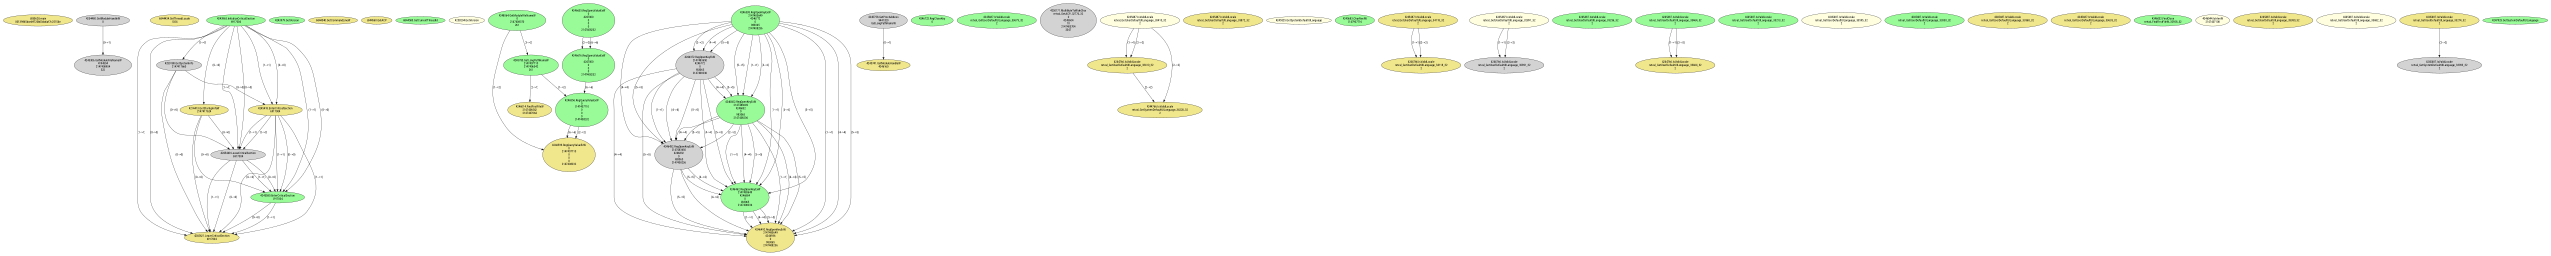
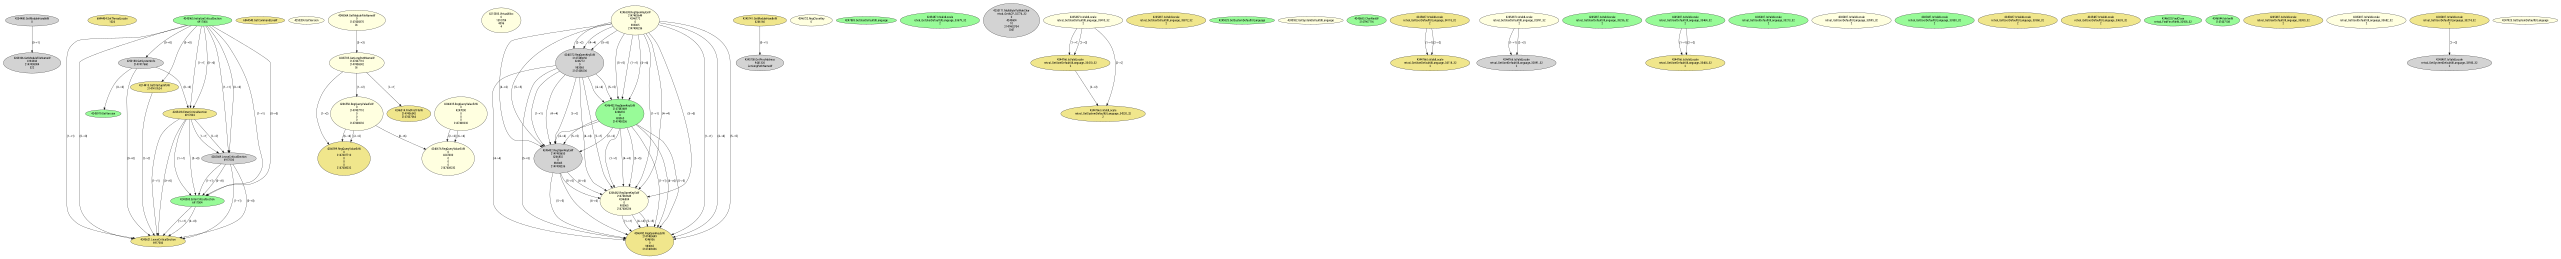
node "6850628.main 00139865dceb9720b03da6af7c25154e": removed
node "6844560.GetACP": removed
node "6844580.GetCurrentThreadId": removed
node "4215383.VirtualAlloc 0 1310704 4096 4": added
node "4248064.GetModuleFileNameW 0 2147408370 261": fillcolor palegreen -> lightyellow
node "4246635.RegQueryValueExW 0 4247000 0 0 0 2147408232": fillcolor palegreen -> lightyellow
node "4246338.RegOpenKeyExW 2147483649 4246772 0 983065 2147408236": fillcolor palegreen -> lightyellow
node "4247883.GetUserDefaultUILanguage": added
node "4246722.RegCloseKey 0": fillcolor palegreen -> lightyellow
node "4245525.GetSystemDefaultUILanguage": fillcolor lightyellow -> palegreen
node "4245552.GetSystemDefaultUILanguage": added
node "4246044.lstrlenW 2147407108": fillcolor lightyellow -> palegreen
node "4247923.GetSystemDefaultUILanguage": fillcolor palegreen -> lightyellow
edge "4245758.GetProcAddress 9441320 GetLongPathNameW" -> "4245741.GetModuleHandleW 4246160": reversed
node "4245785.GetLongPathNameW 2147407710 2147406542 261": fillcolor palegreen -> lightyellow
node "4246676.RegQueryValueExW 0 4247000 0 0 0 2147408232": fillcolor palegreen -> lightyellow
edge "4246676.RegQueryValueExW 0 4247000 0 0 0 2147408232" -> "4246556.RegQueryValueExW 0 2147407710 0 0 0 2147408232": reversed
edge "4248064.GetModuleFileNameW 0 2147408370 261" -> "4246599.RegQueryValueExW 0 2147407710 0 0 0 2147408232": now "4245785.GetLongPathNameW 2147407710 2147406542 261" -> "4246599.RegQueryValueExW 0 2147407710 0 0 0 2147408232"
node "4246556.RegQueryValueExW 0 2147407710 0 0 0 2147408232": fillcolor palegreen -> lightyellow
edge "4250188.GetSystemInfo 2147417660" -> "4245469.LeaveCriticalSection 6917004": now "4250188.GetSystemInfo 2147417660" -> "4243979.GetVersion"
edge "4214413.GetStartupInfoW 2147417624" -> "4245469.LeaveCriticalSection 6917004": removed, label "(0-->0)"
edge "4214413.GetStartupInfoW 2147417624" -> "4245580.EnterCriticalSection 6917004": removed, label "(0-->0)"
node "4246462.RegOpenKeyExW 2147483649 4246884 0 983065 2147408236": fillcolor palegreen -> lightyellow
